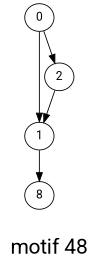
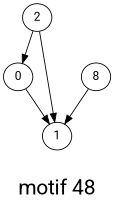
edge "0" -> "2": reversed
edge "1" -> "8": reversed
